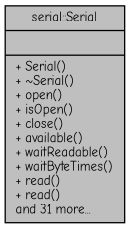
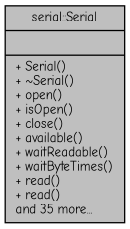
node "serial::Serial": text "and 31 more..." -> "and 35 more..."
